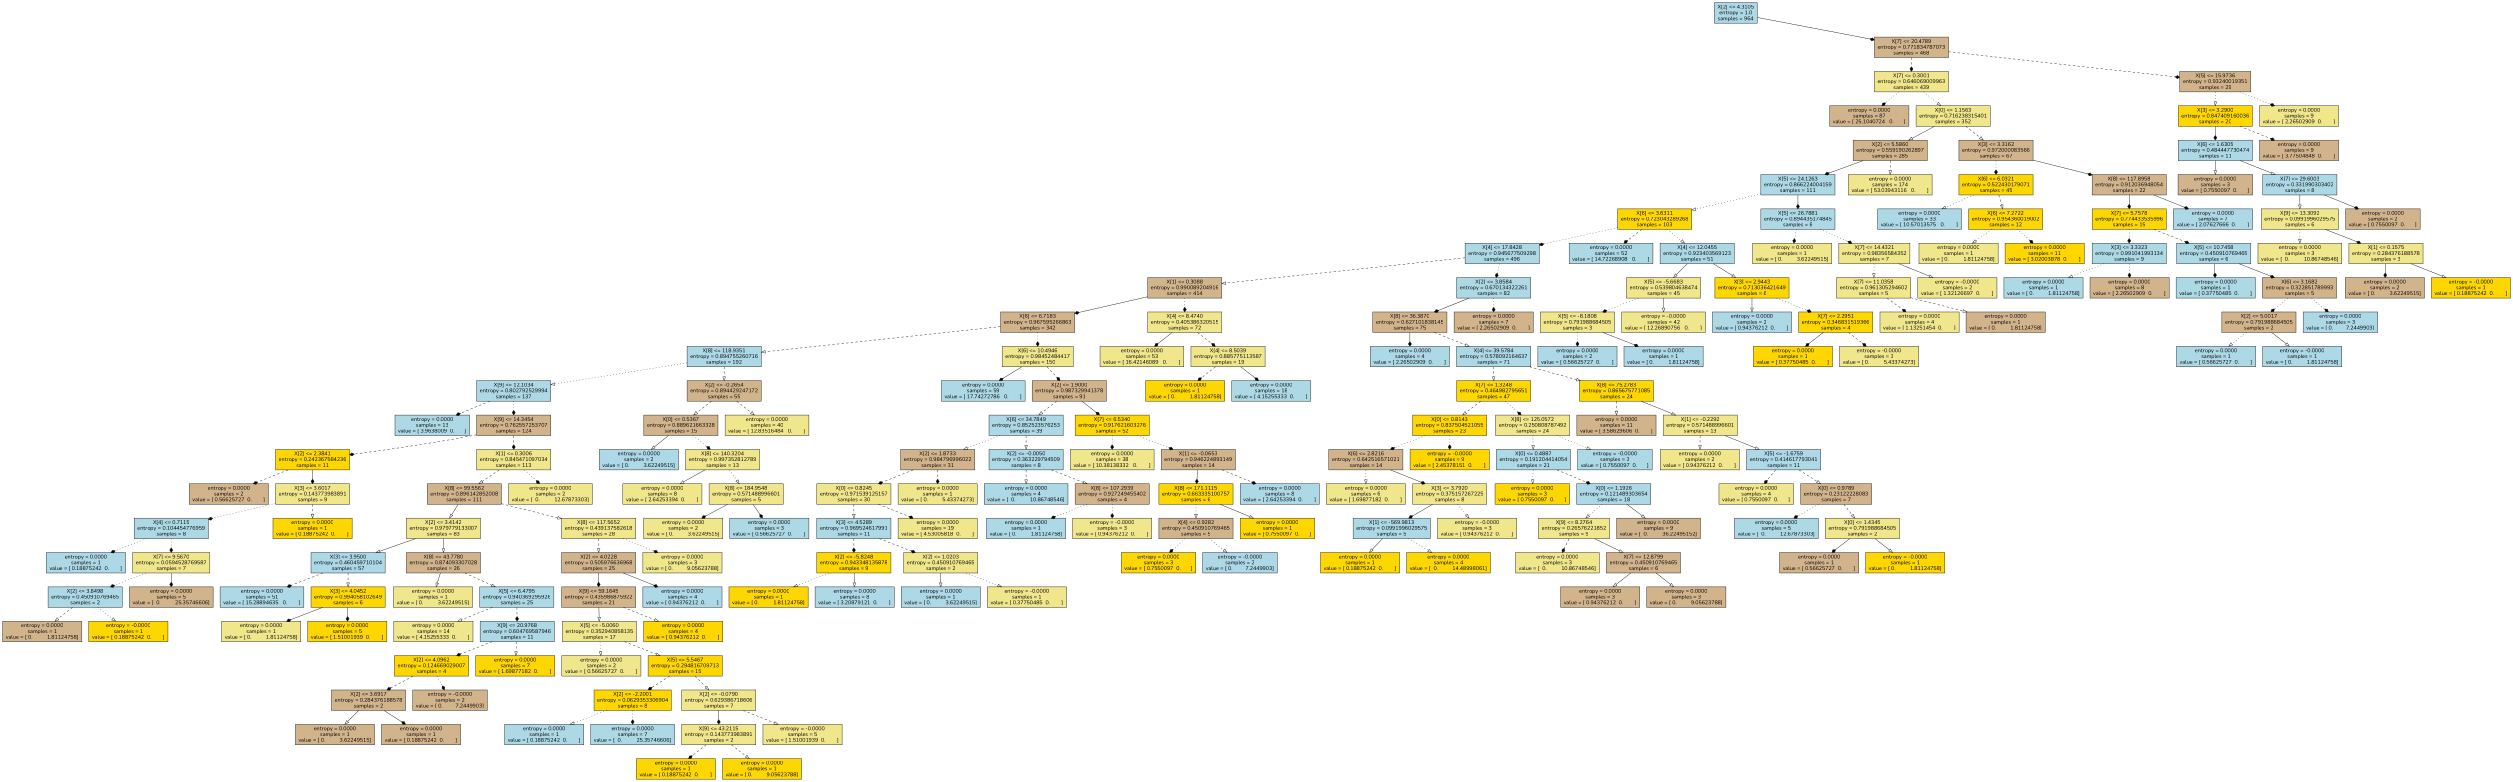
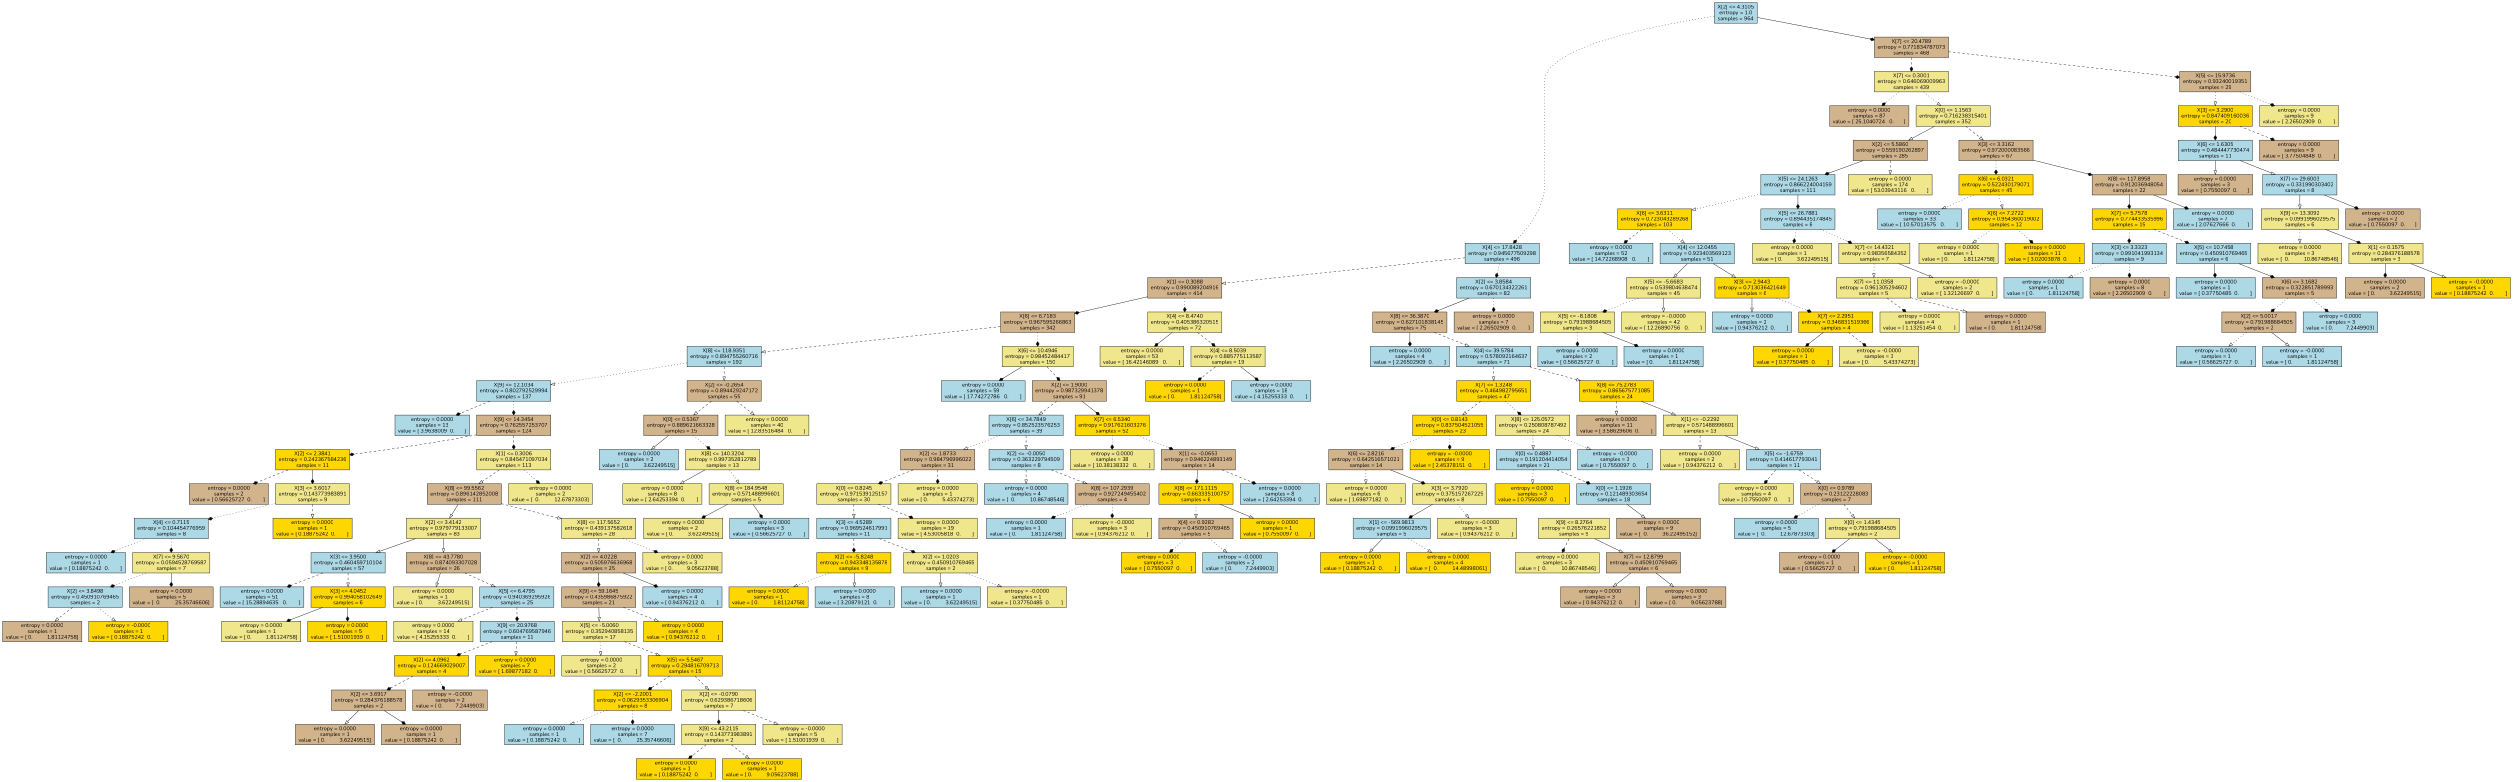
edge "X[6] <= 6.0321 entropy = 0.522430179071 samples = 45" -> "X[6] <= 7.2722 entropy = 0.954360019002 samples = 12": style dashed -> dotted
edge "X[6] <= 3.6311 entropy = 0.723043289268 samples = 103" -> "X[4] <= 17.8428 entropy = 0.945677509298 samples = 496": now "X[2] <= 4.3105 entropy = 1.0 samples = 964" -> "X[4] <= 17.8428 entropy = 0.945677509298 samples = 496"
edge "X[0] <= 1.1926 entropy = 0.121489303654 samples = 18" -> "X[9] <= 8.2764 entropy = 0.26576221852 samples = 9": removed
